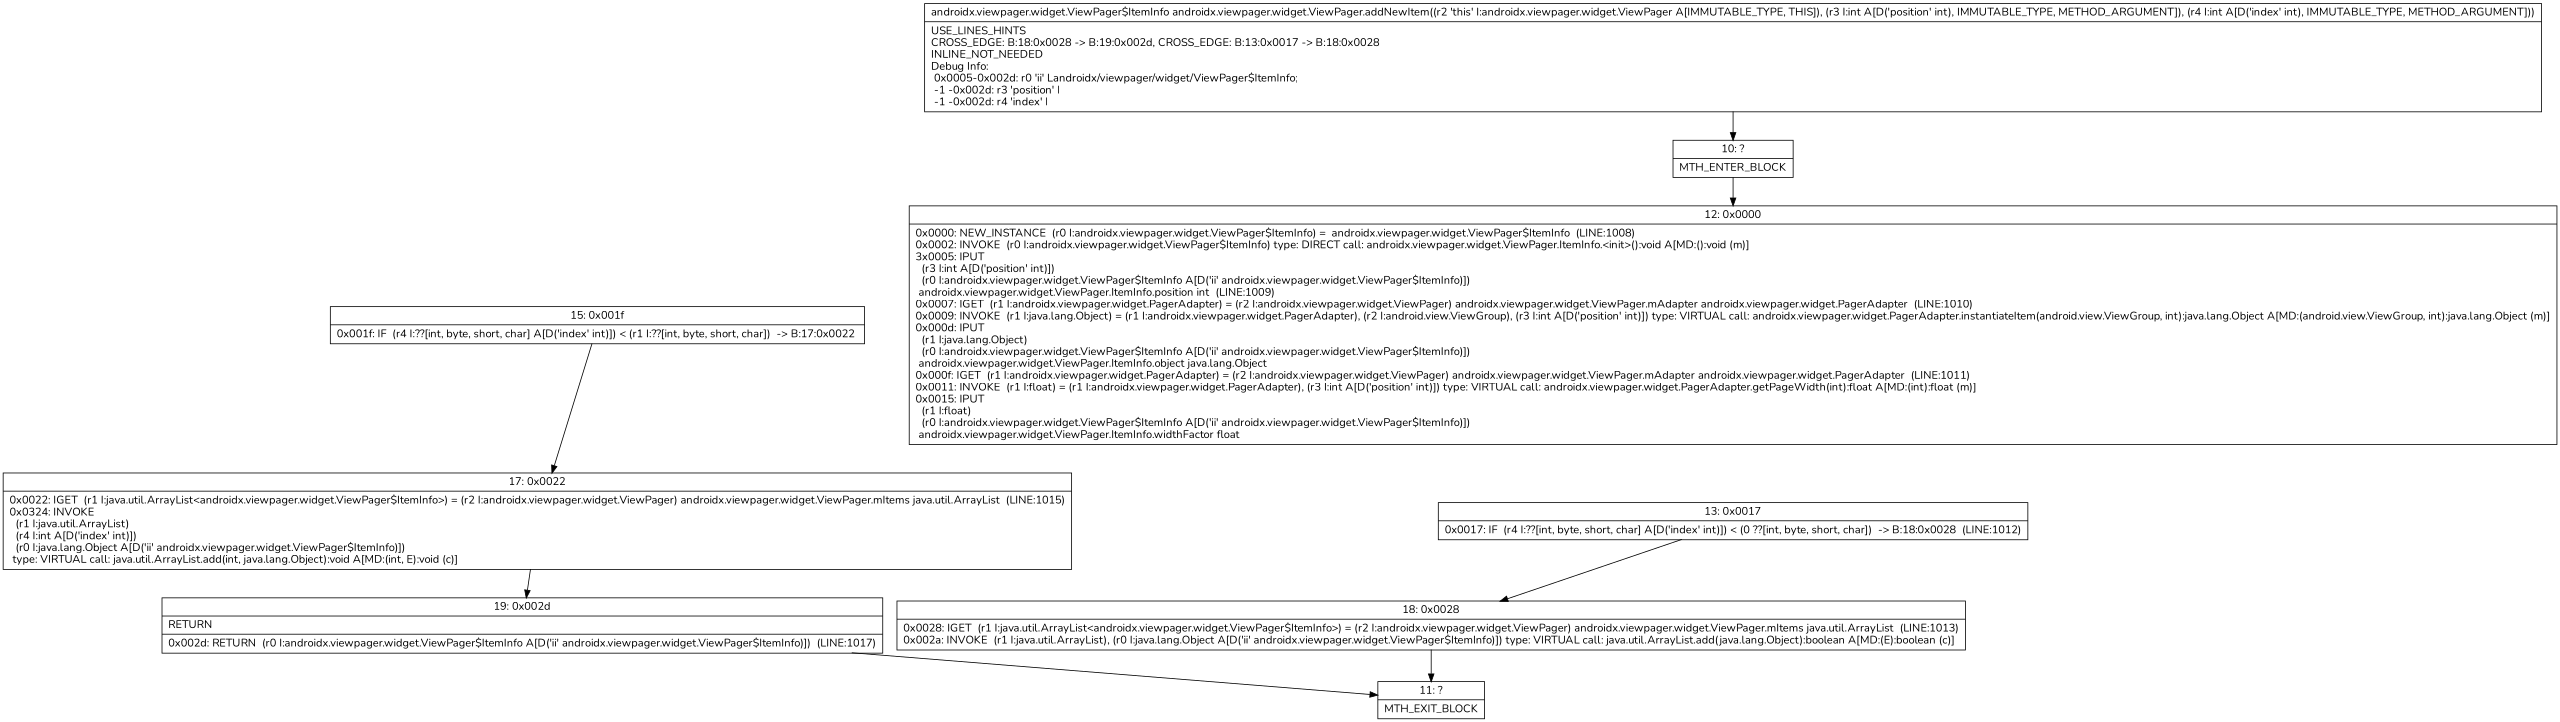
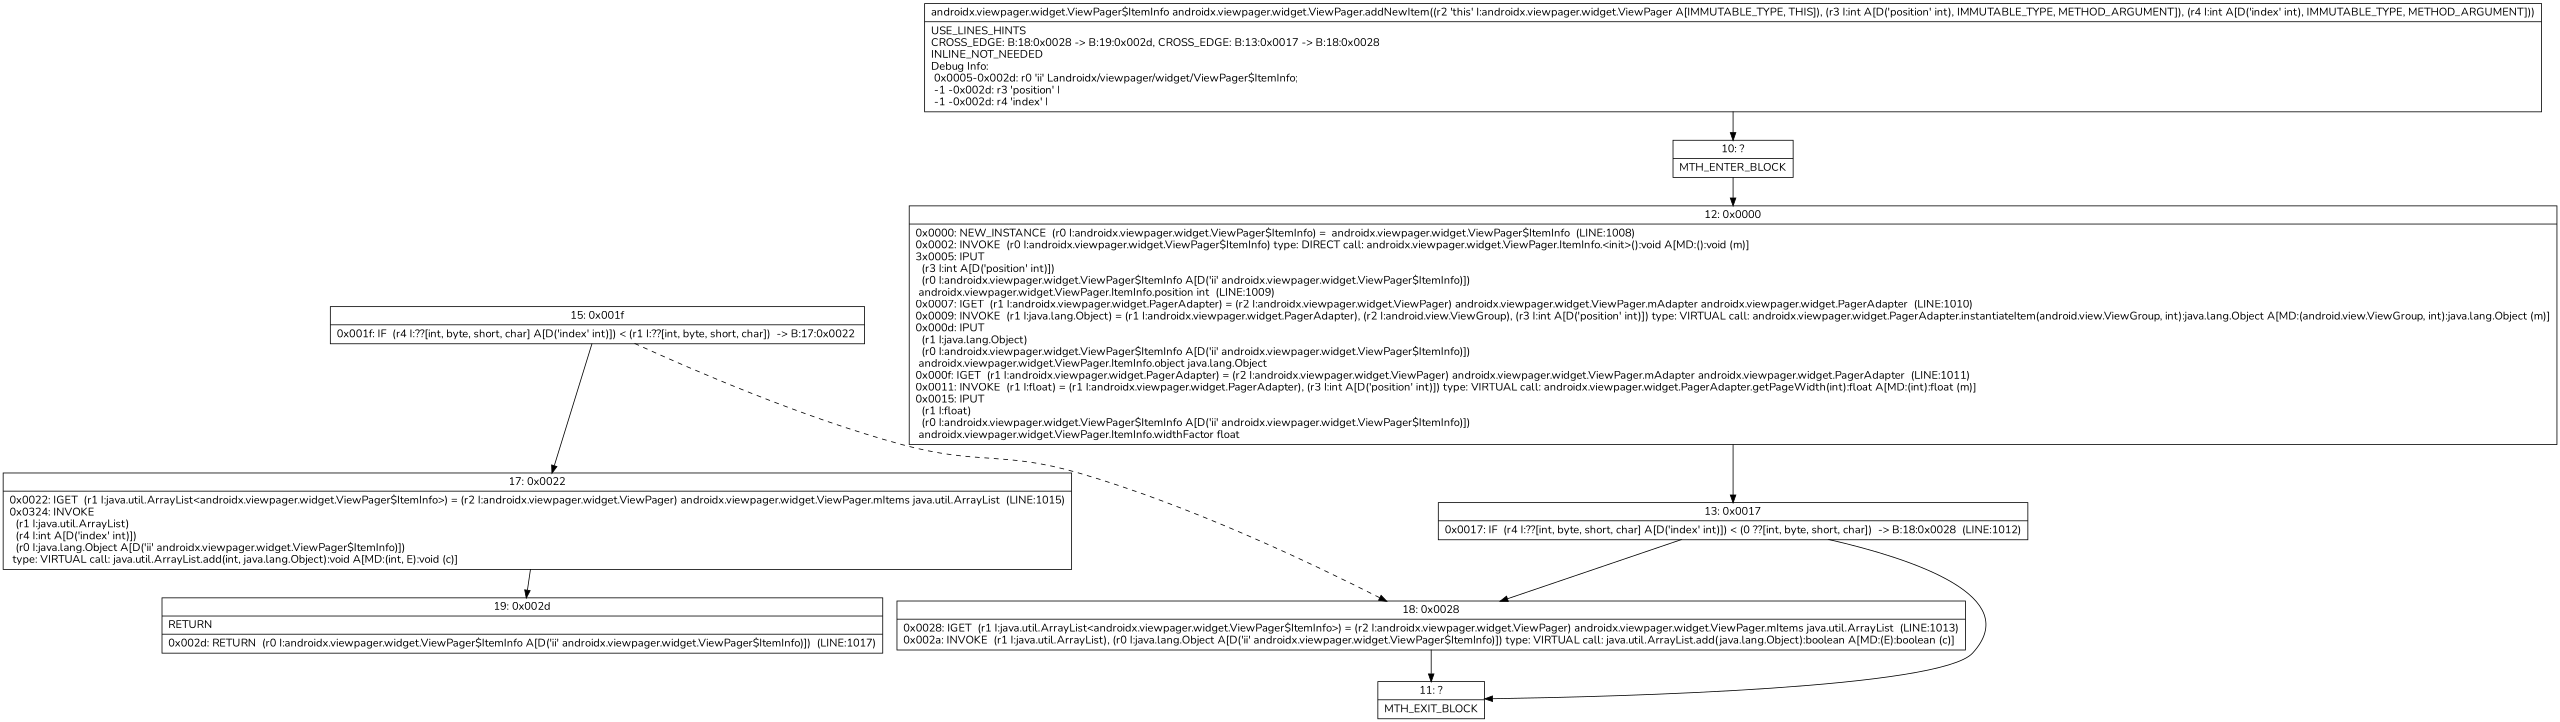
edge "15: 0x001f" -> "18: 0x0028": added
edge "12: 0x0000" -> "13: 0x0017": added
edge "19: 0x002d" -> "11: ?": now "13: 0x0017" -> "11: ?"
